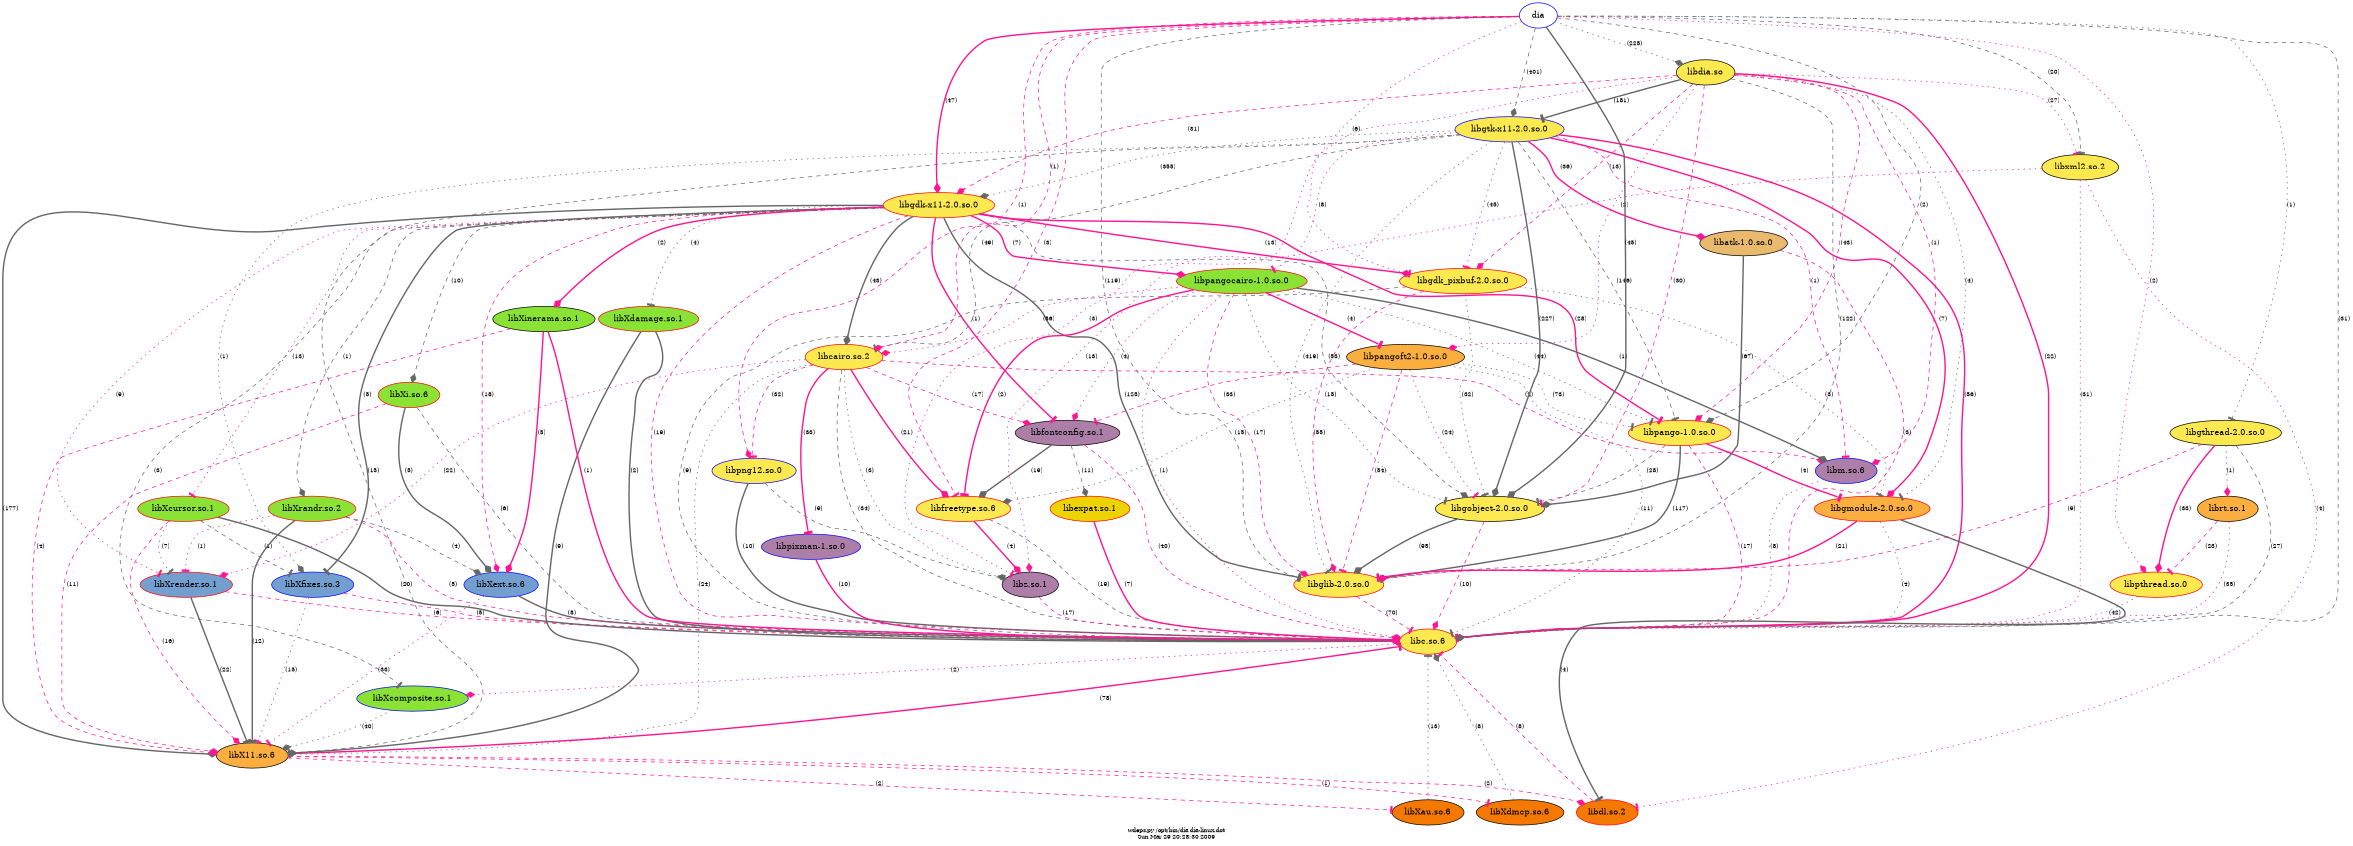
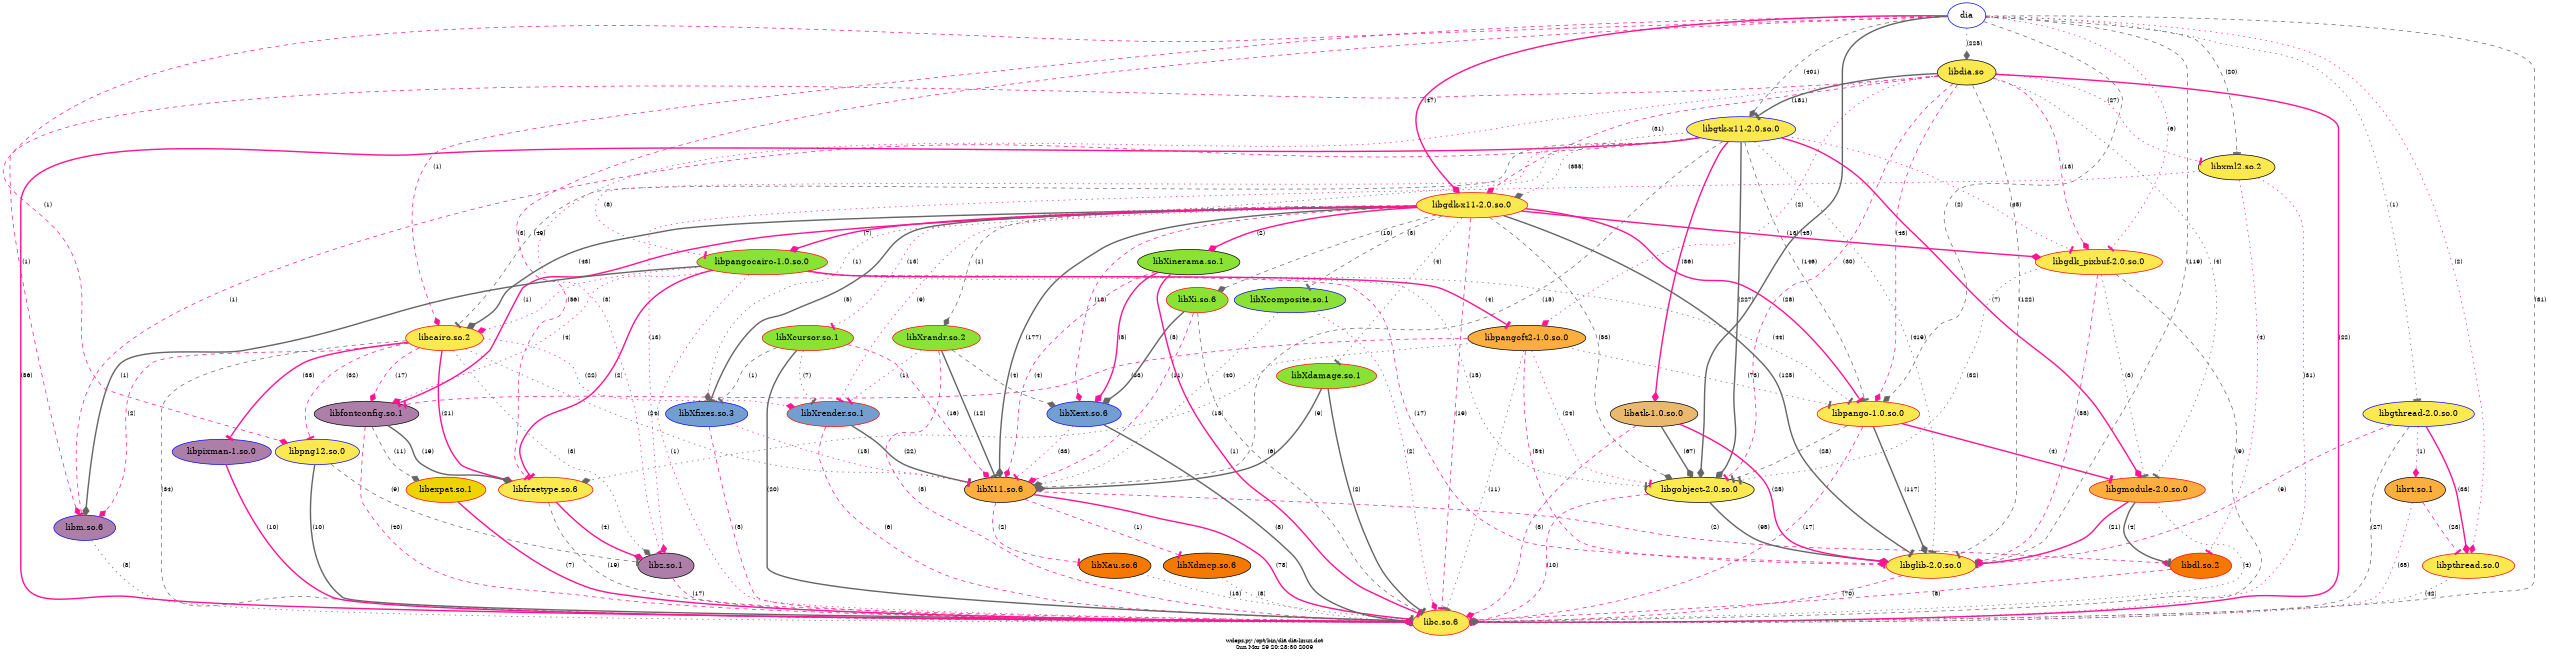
node "libgthread-2.0.so.0": color black -> blue
edge "libatk-1.0.so.0" -> "libglib-2.0.so.0": added, label "(25)"
edge "libc.so.6" -> "libXcomposite.so.1": reversed
